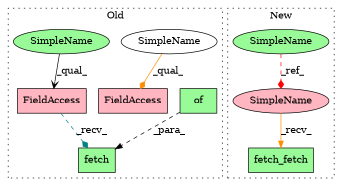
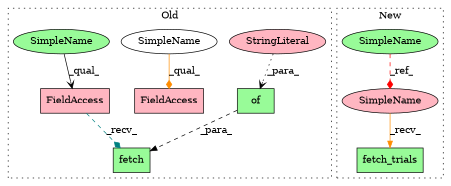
node "StringLiteral": added
node "fetch_fetch": label "fetch_fetch" -> "fetch_trials"
